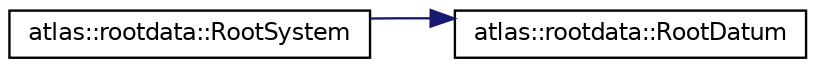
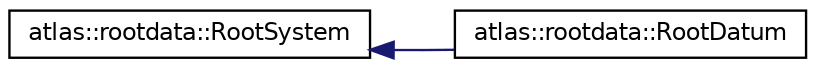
edge "atlas::rootdata::RootSystem" -> "atlas::rootdata::RootDatum": reversed
